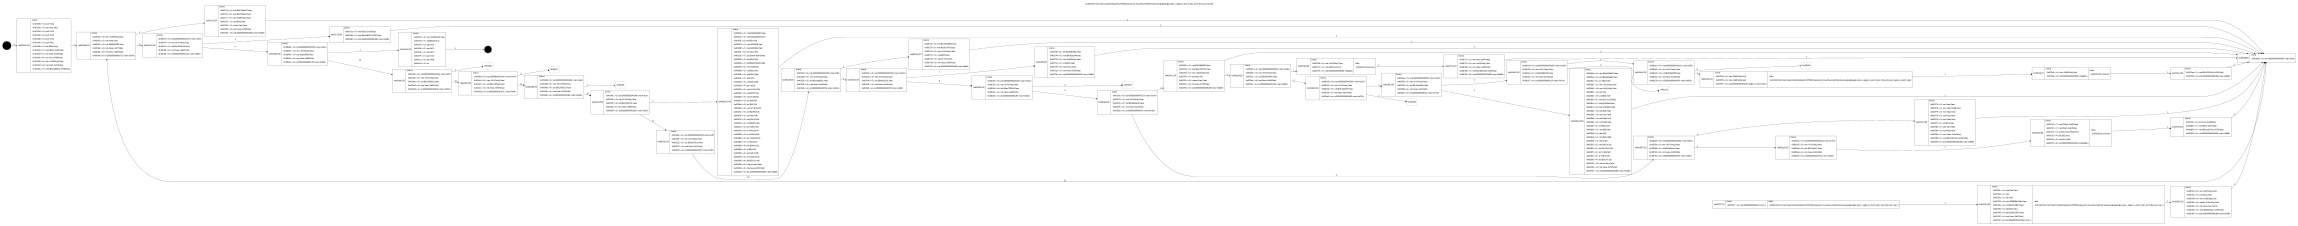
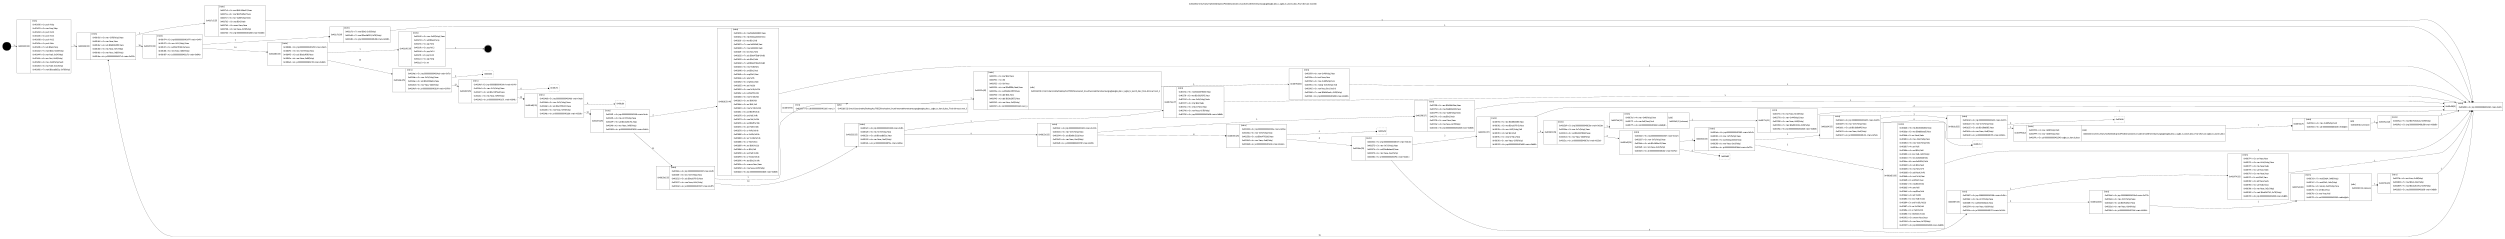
edge "0x40150a [25]" -> "0x401927 [5]": added, label "1"
